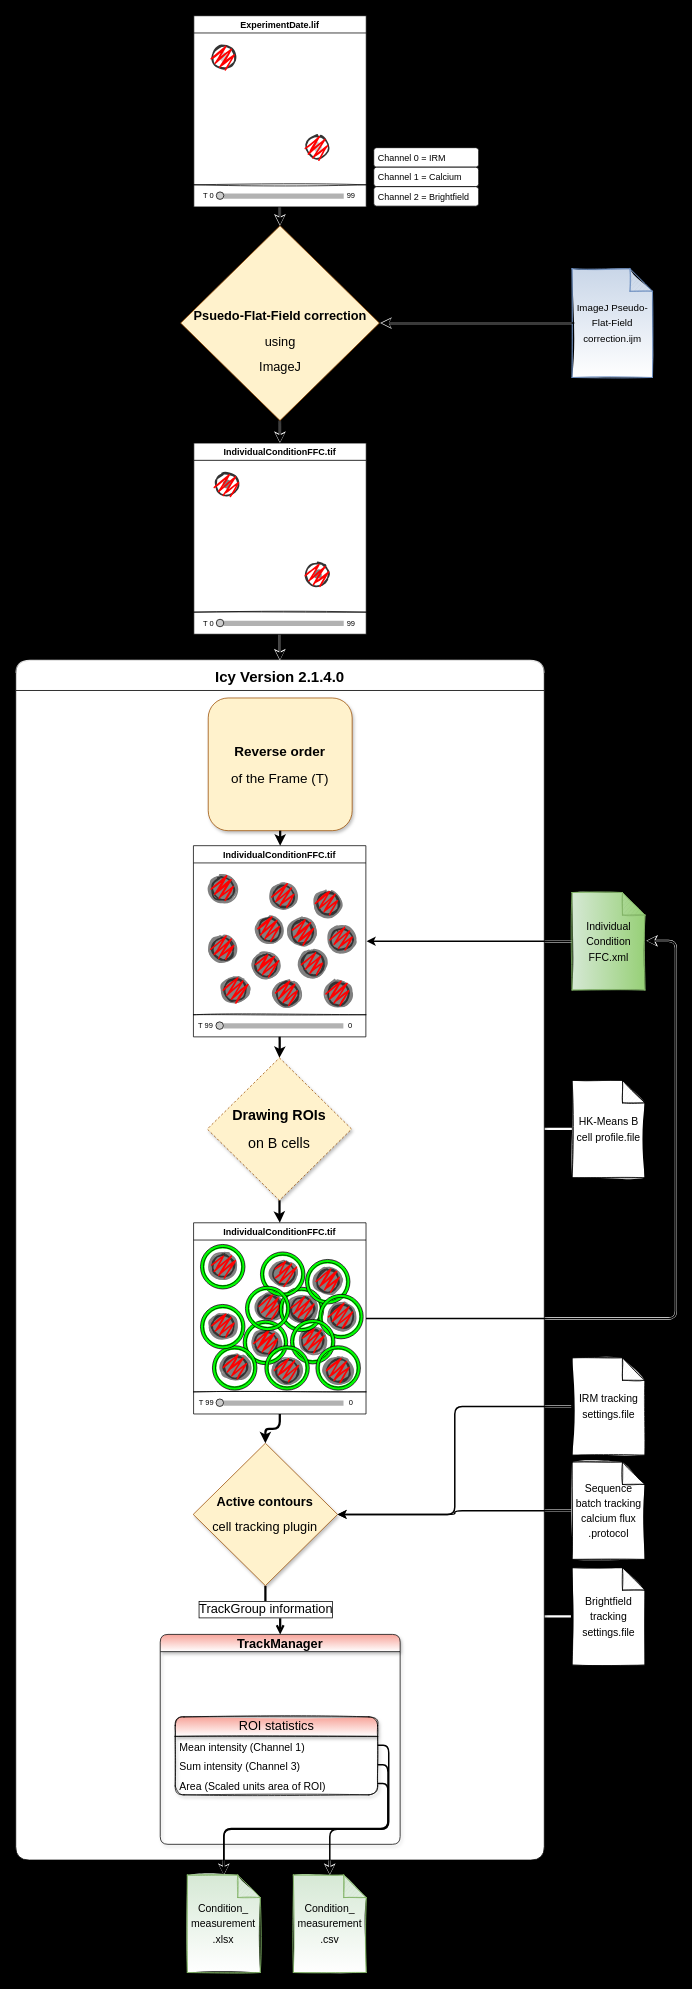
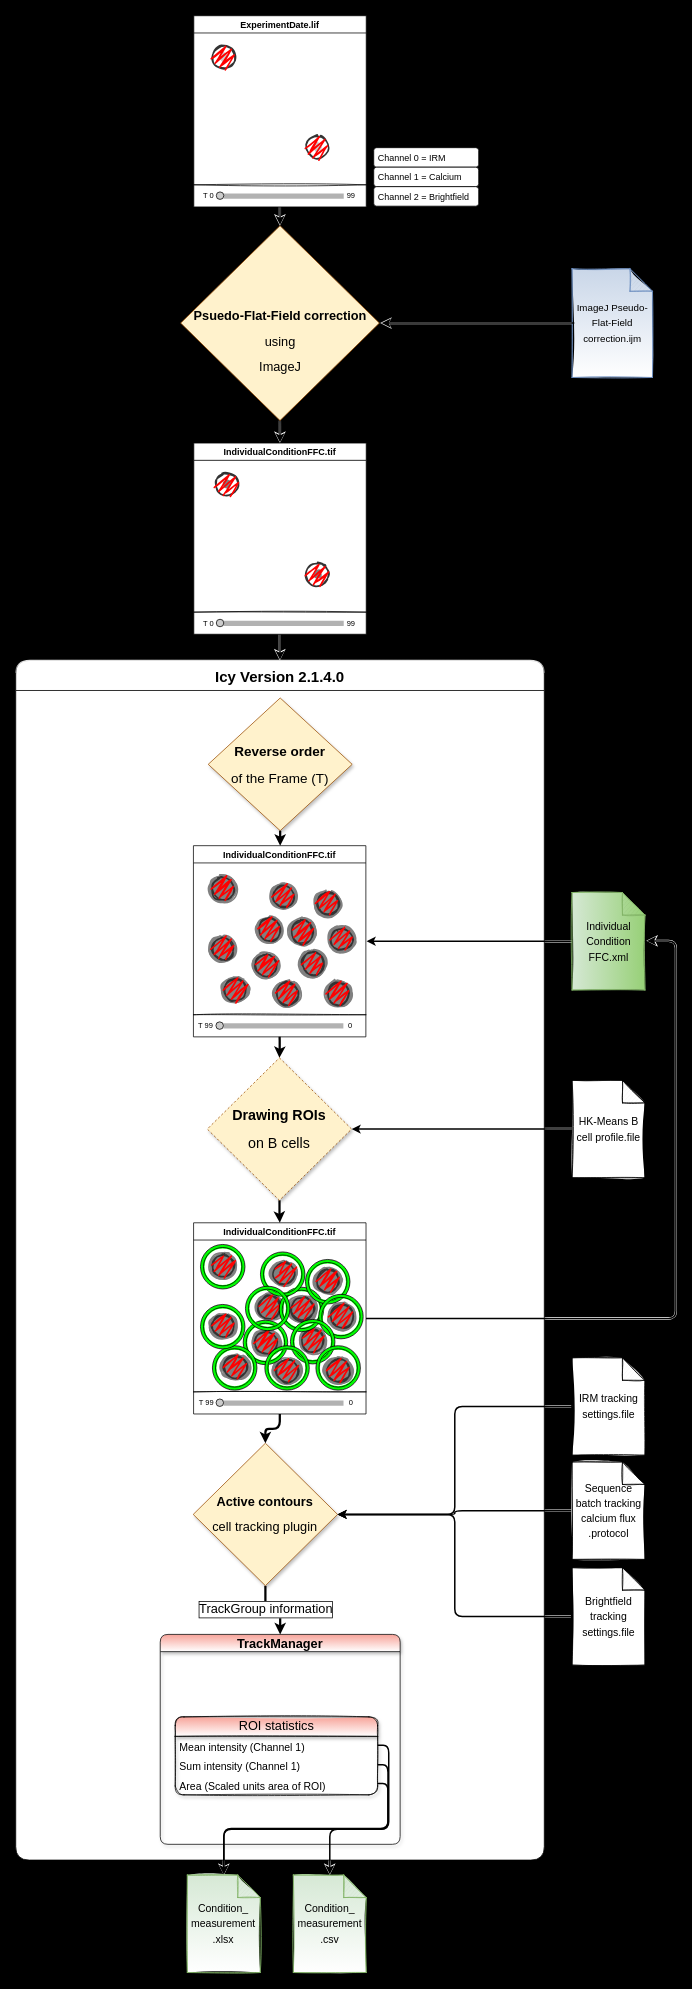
node "Reverse order of the Frame (T)": shape rounded rectangle -> diamond
edge "HK-Means B cell profile.file" -> "Drawing ROIs on B cells": added
edge "Brightfield tracking settings.file" -> "Active contours cell tracking plugin": added
edge "Active contours cell tracking plugin" -> "TrackManager": arrowhead open -> classic
node "Sum intensity (Channel 3)": label "Sum intensity (Channel 3)" -> "Sum intensity (Channel 1)"
